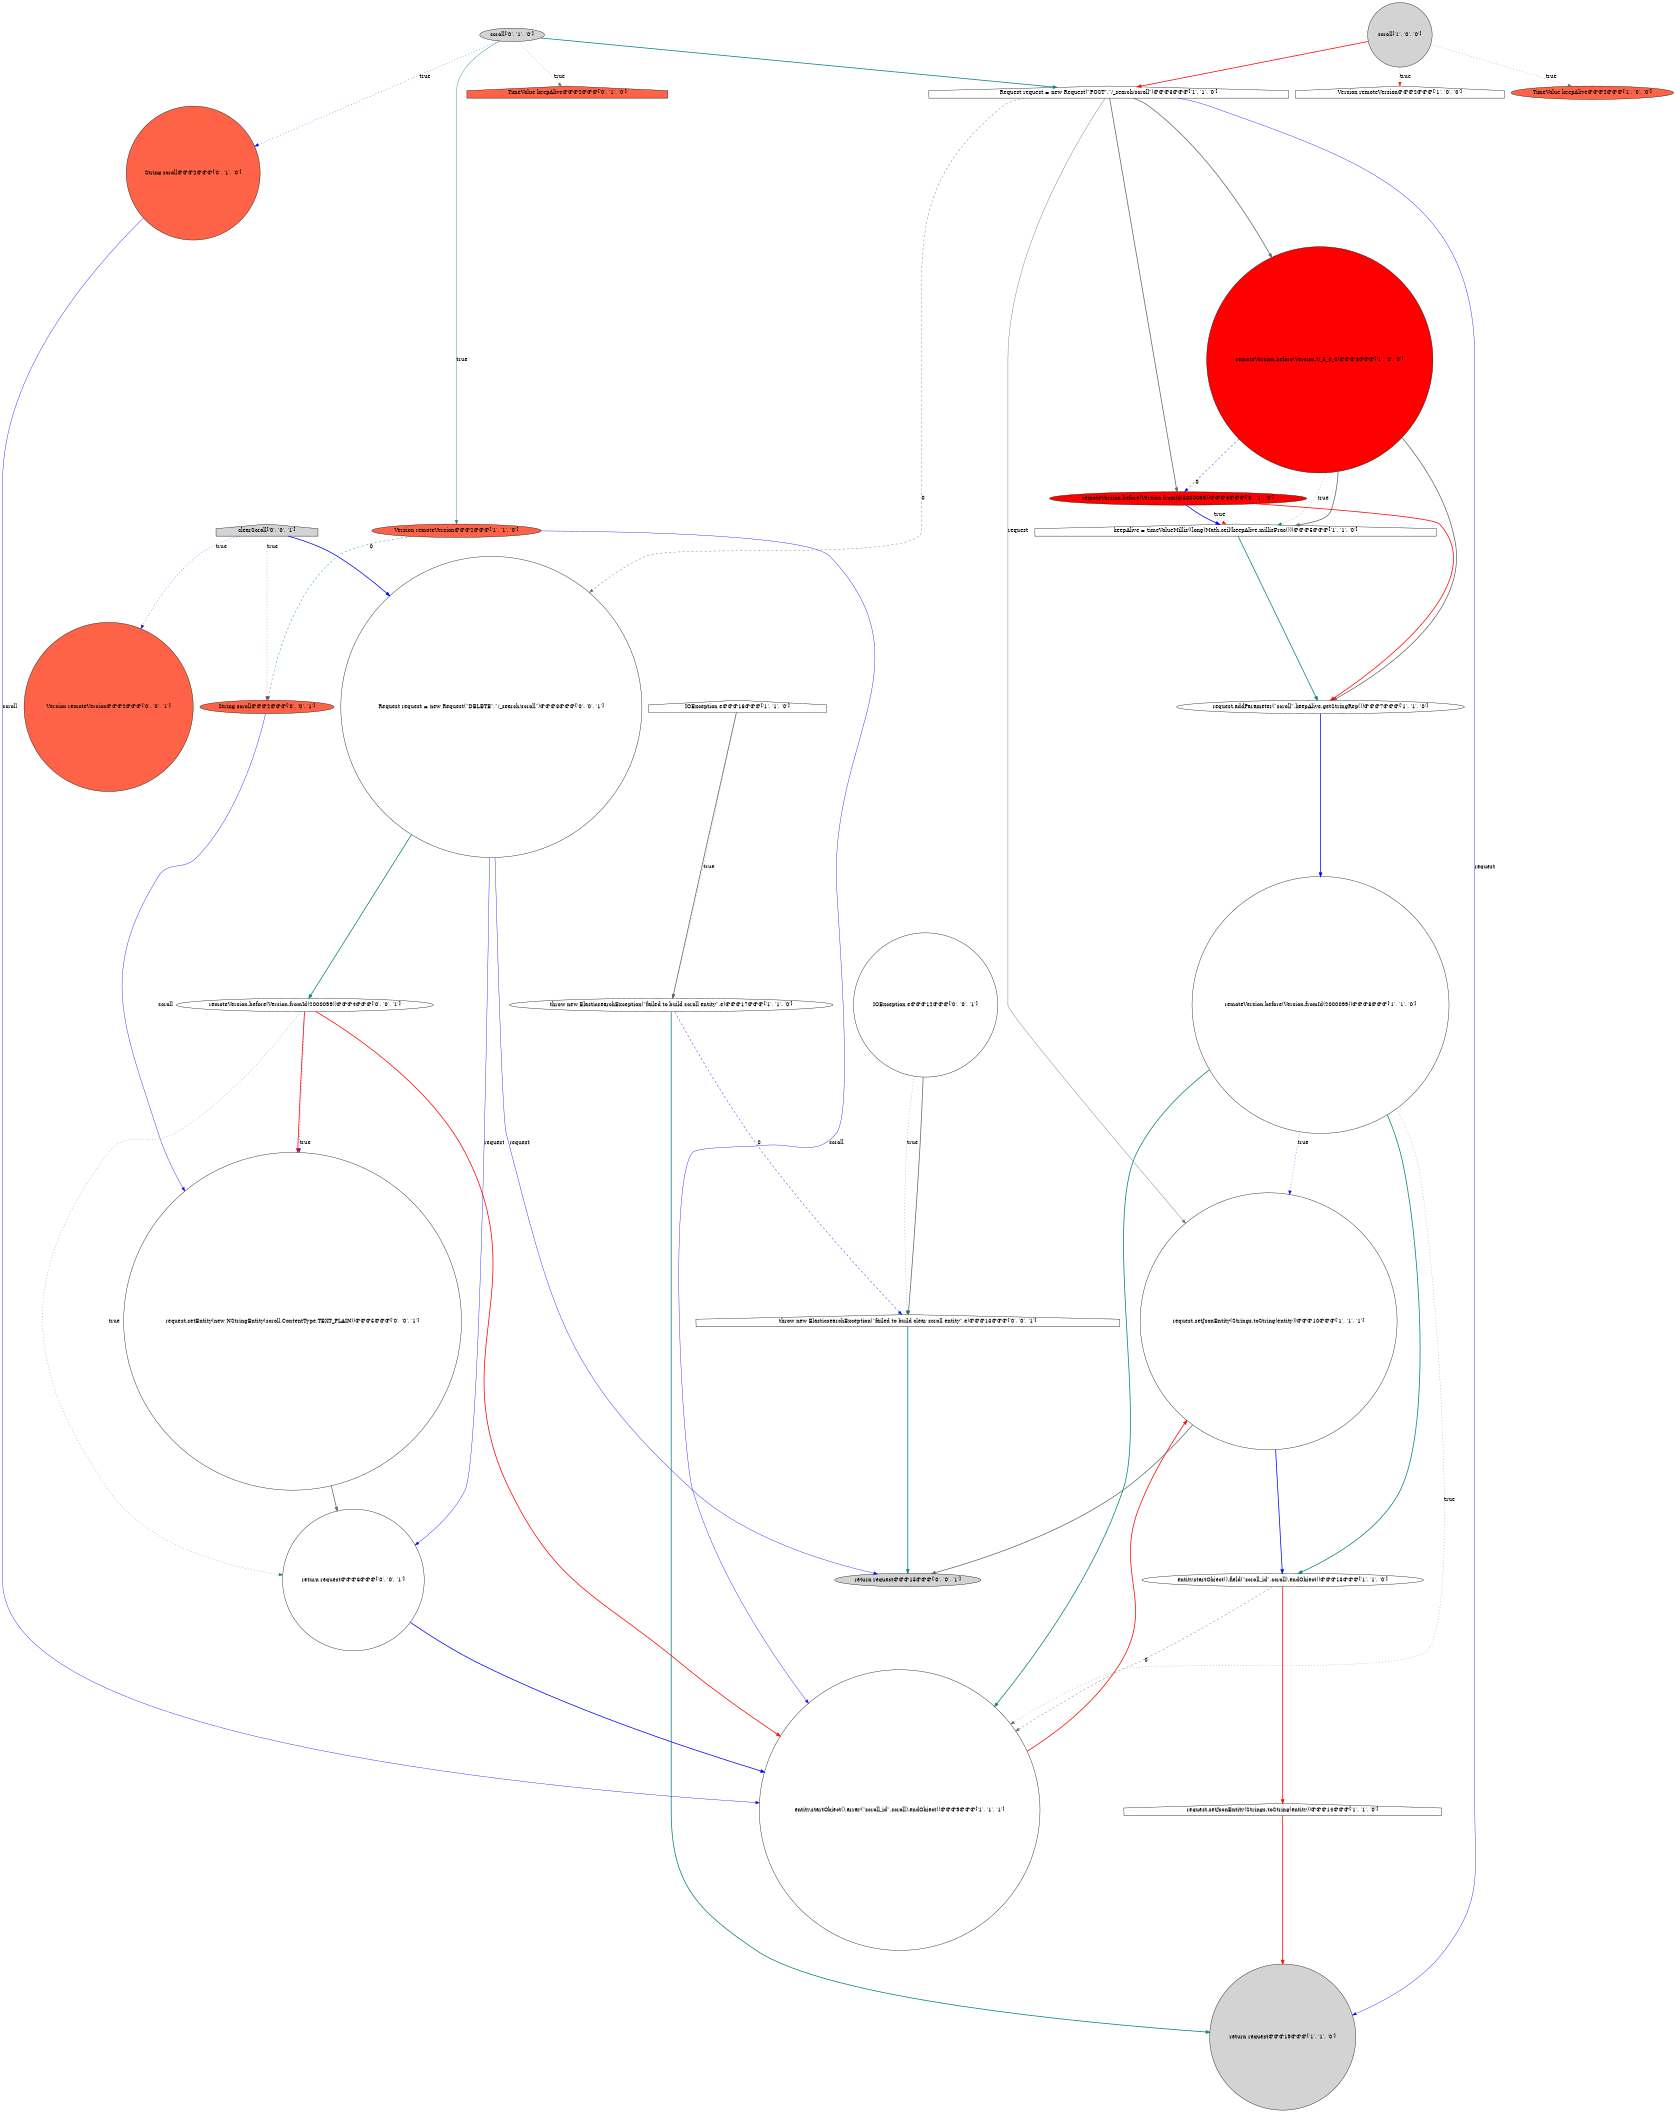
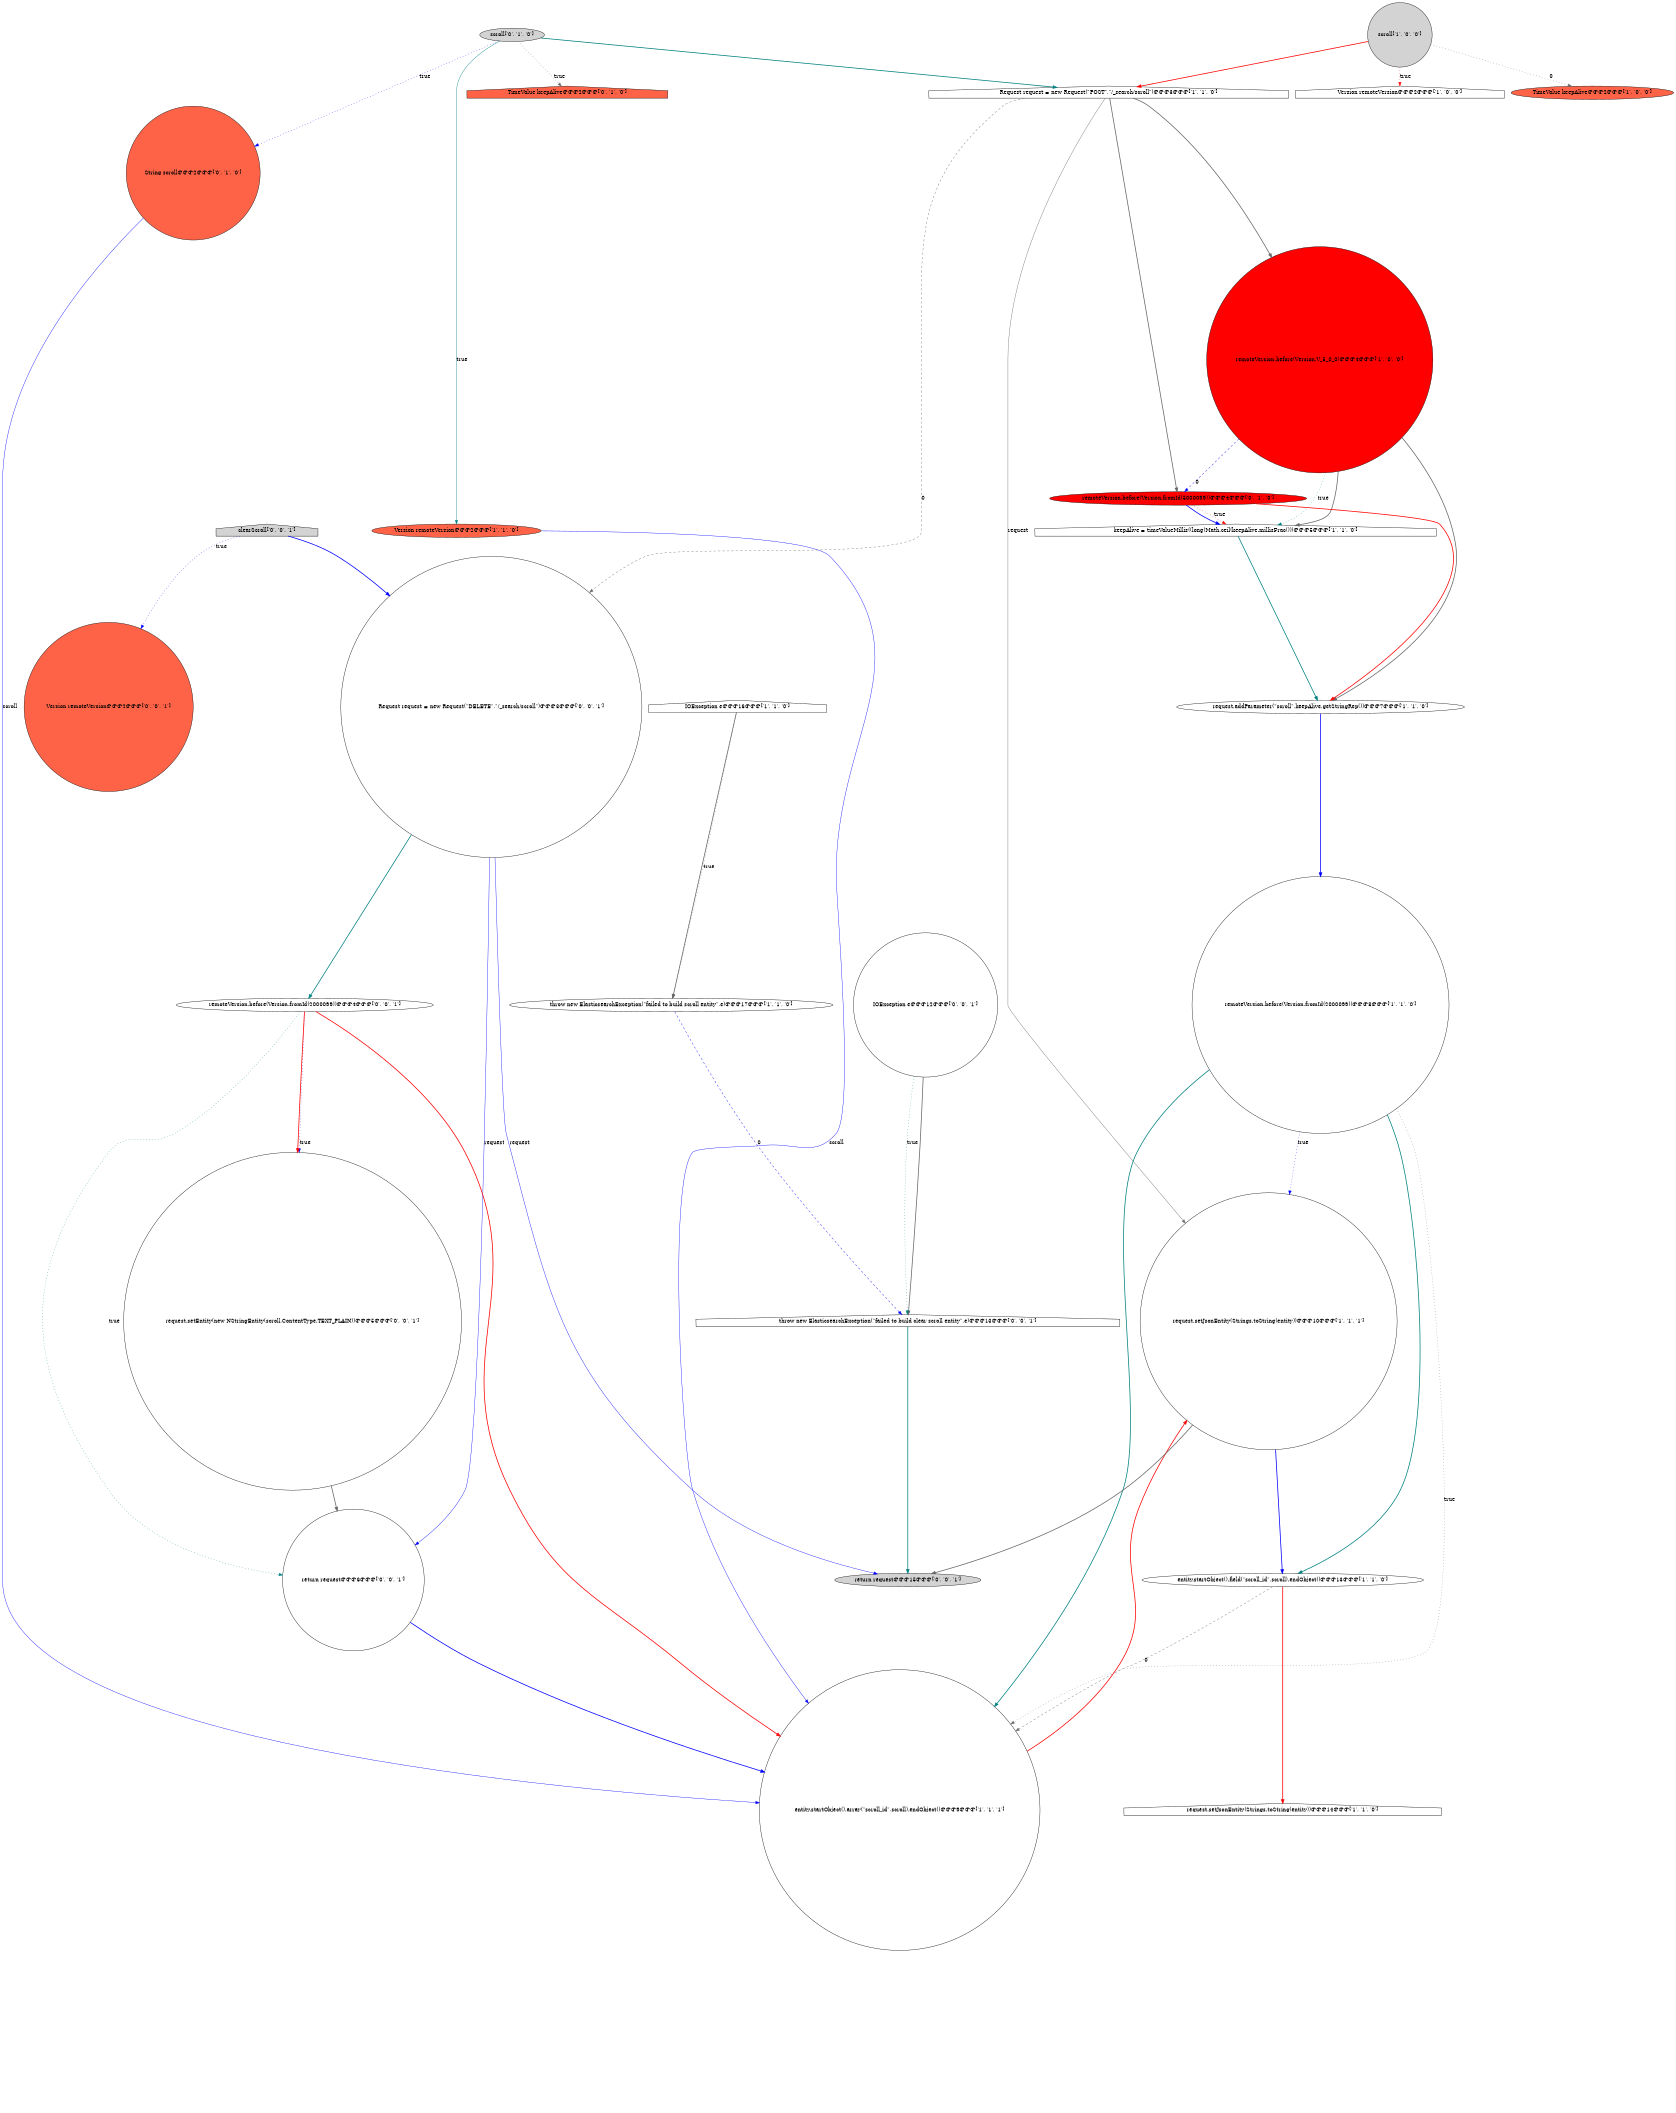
edge "scroll['1', '0', '0']" -> "TimeValue keepAlive@@@2@@@['1', '0', '0']": label "true" -> "0"
node "String scroll@@@2@@@['0', '0', '1']": removed
node "return request@@@19@@@['1', '1', '0']": removed
